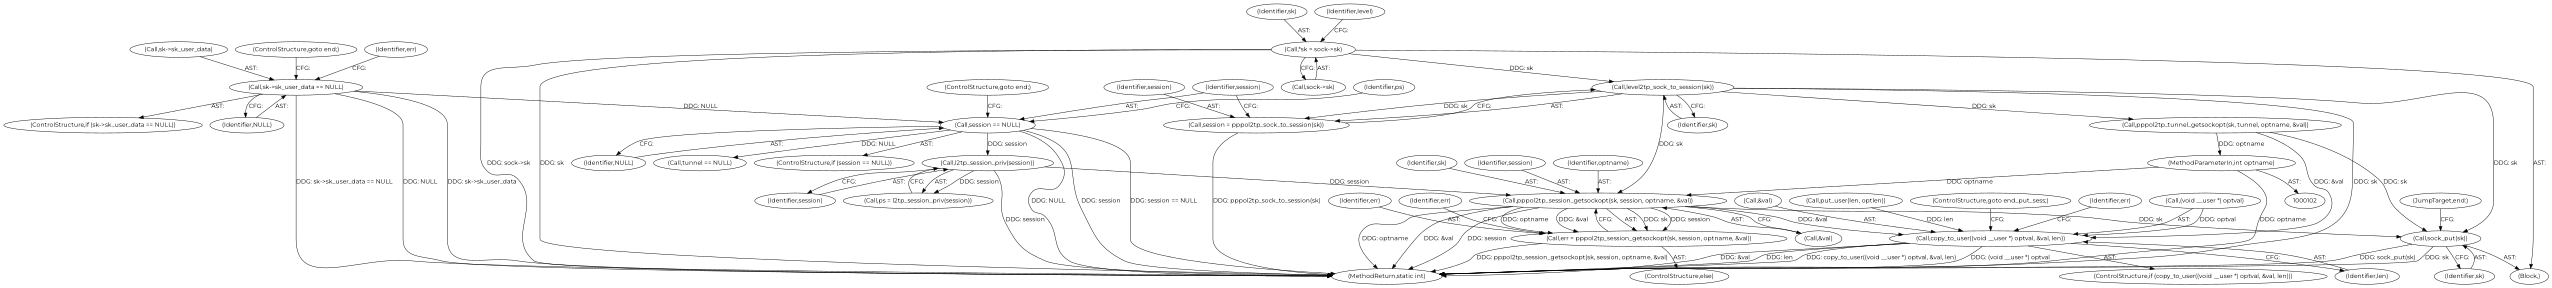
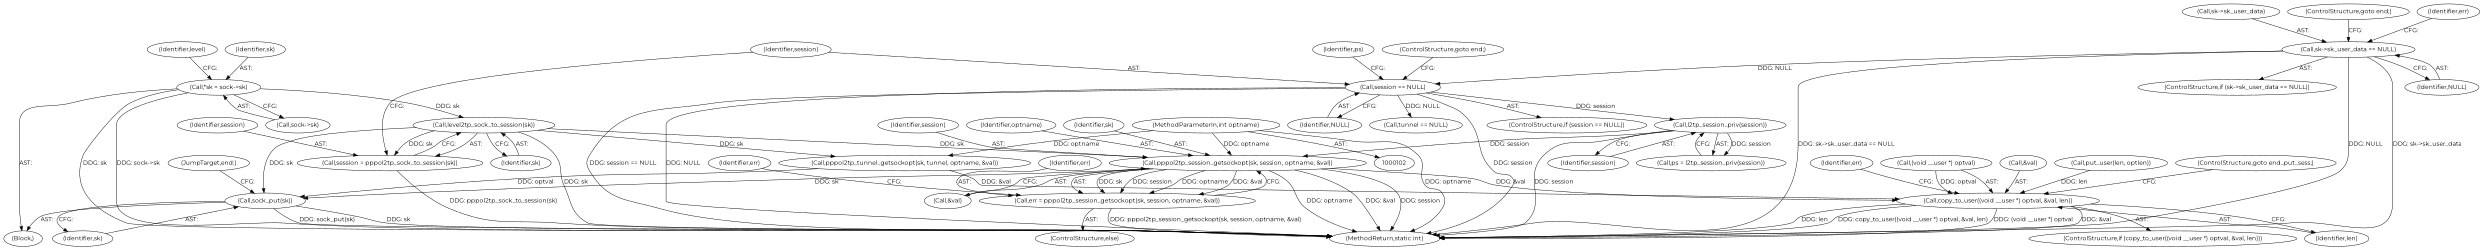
edge "(Call,pppol2tp_tunnel_getsockopt(sk, tunnel, optname, &val))" -> "(MethodParameterIn,int optname)": reversed
edge "(Call,pppol2tp_tunnel_getsockopt(sk, tunnel, optname, &val))" -> "(Call,sock_put(sk))": label "DDG: sk" -> "DDG: optval"
